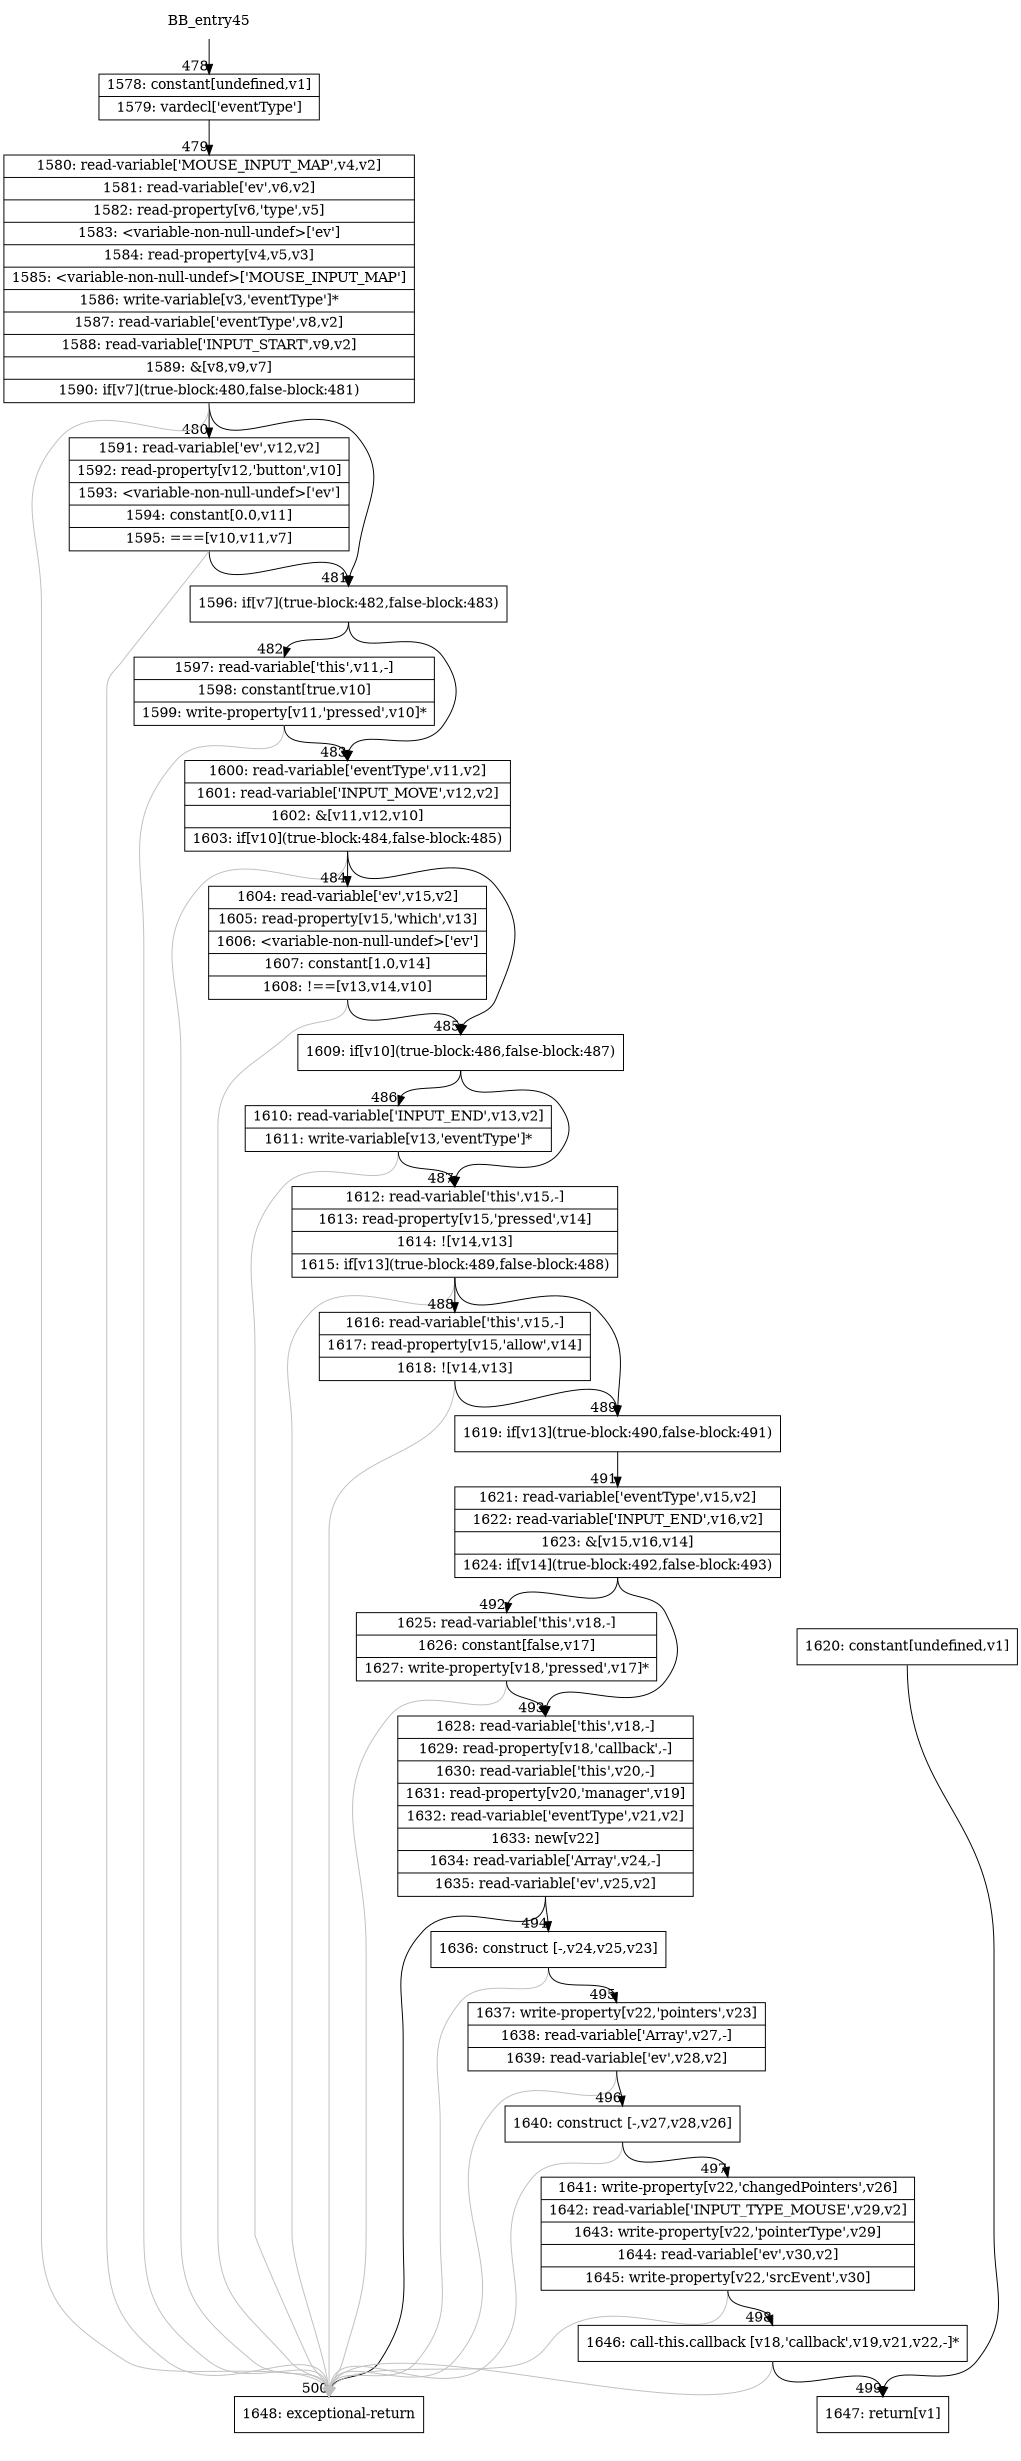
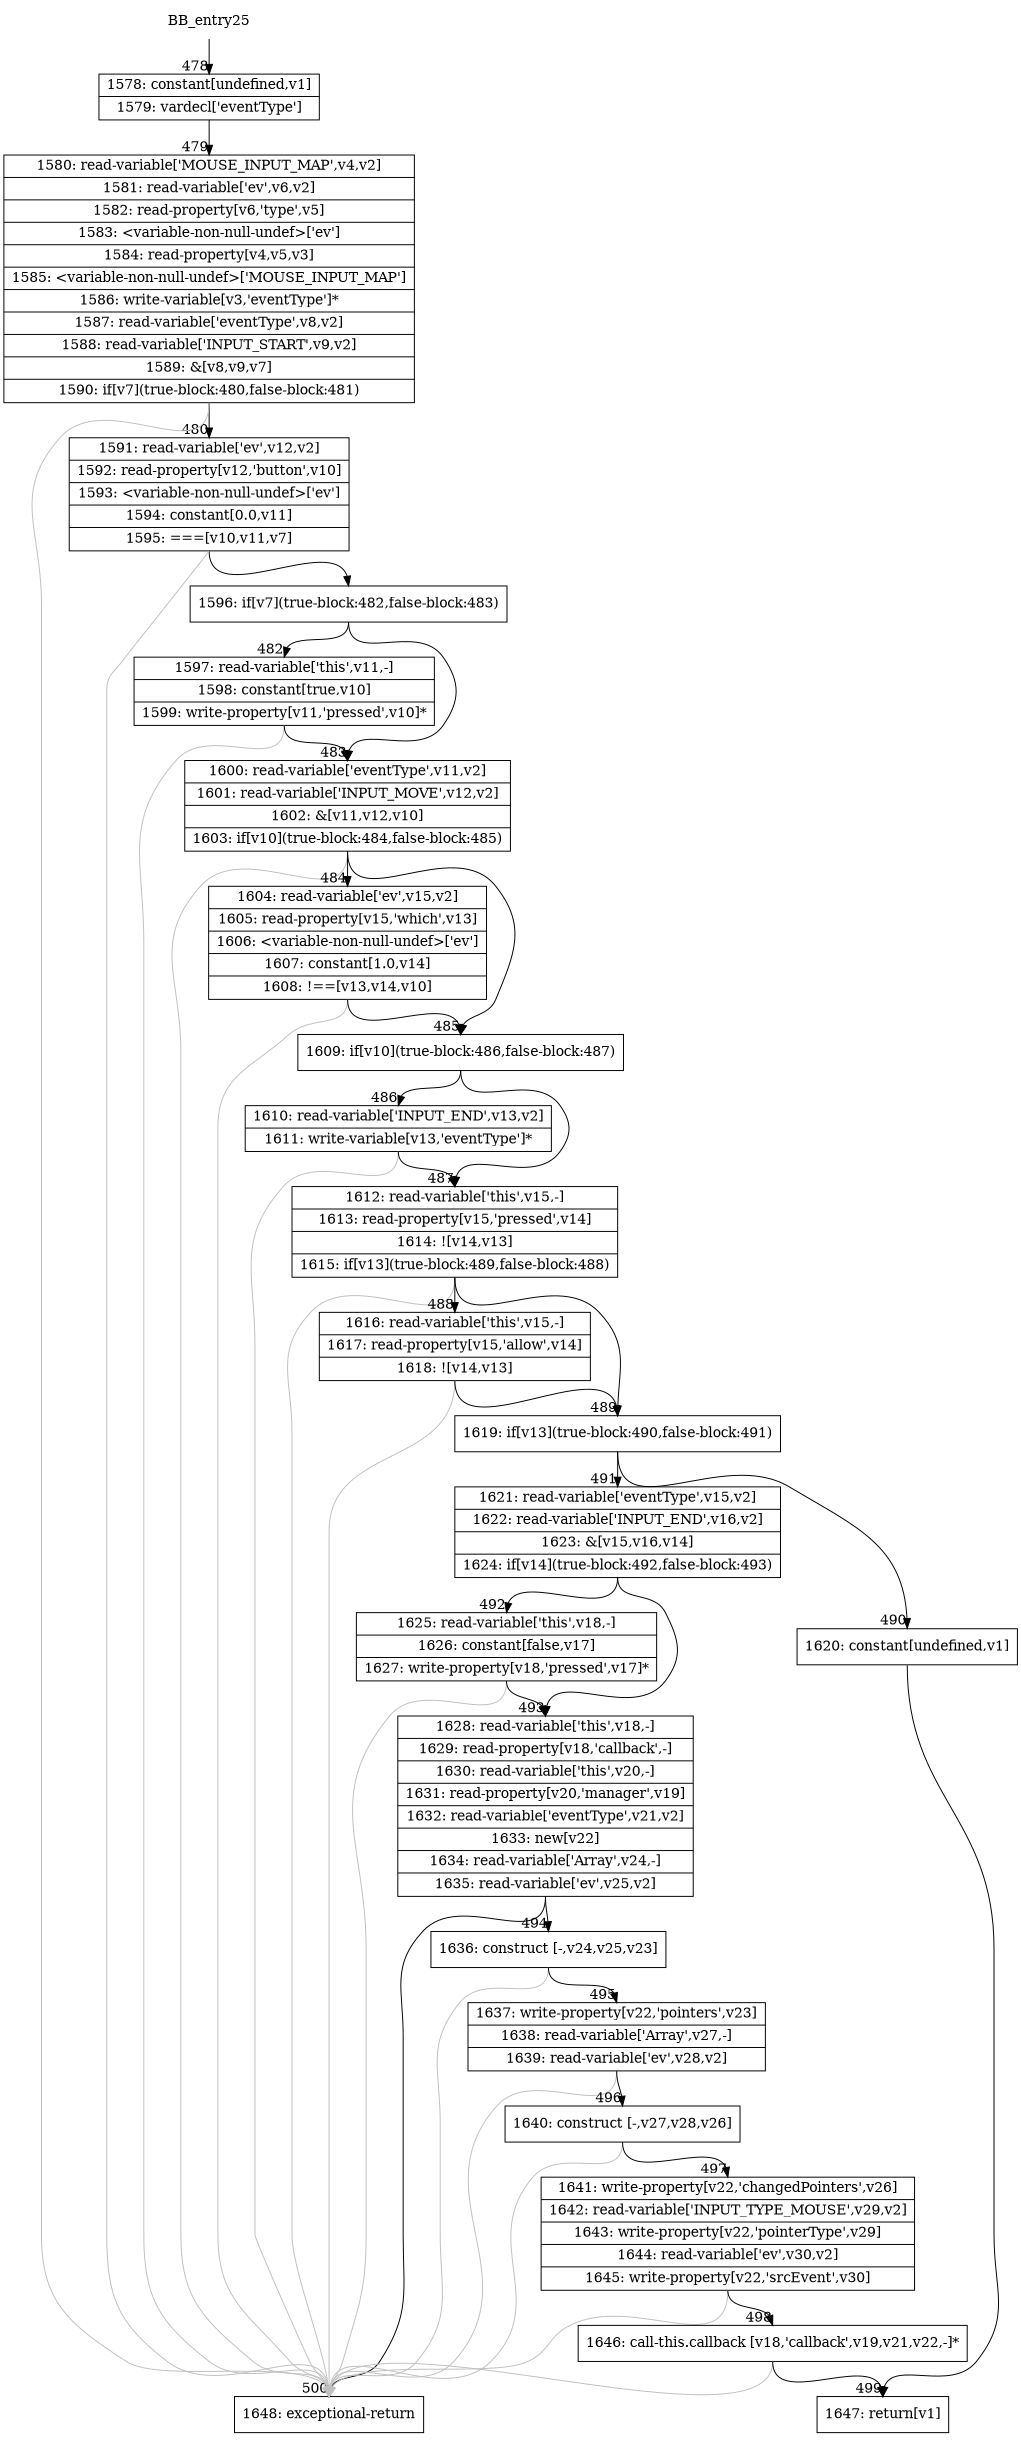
node "BB_entry45": label "BB_entry45" -> "BB_entry25"
edge "1580: read-variable['MOUSE_INPUT_MAP',v4,v2]" -> "1596: if[v7](true-block:482,false-block:483)": removed
edge "1619: if[v13](true-block:490,false-block:491)" -> "1620: constant[undefined,v1]": added
